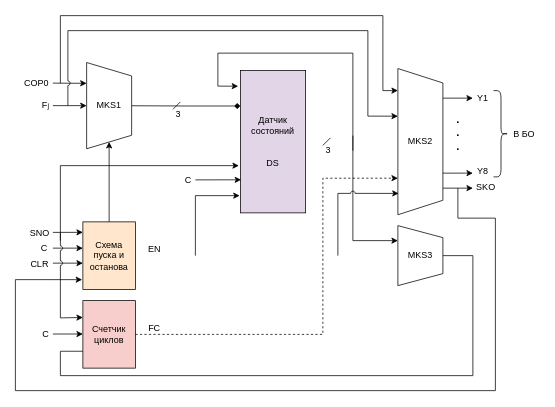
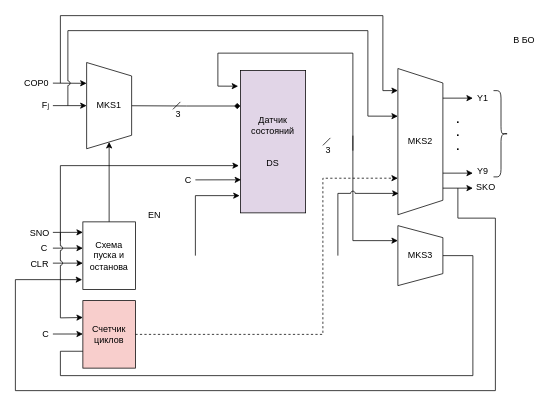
node "В БО": moved (524, 134) -> (524, 40)
node "Y8": label "Y8" -> "Y9"
node "EN": moved (154, 249) -> (154, 215)
node "Схема пуска и останова": fillcolor #ffe6cc -> #ffffff
node "FC": removed
